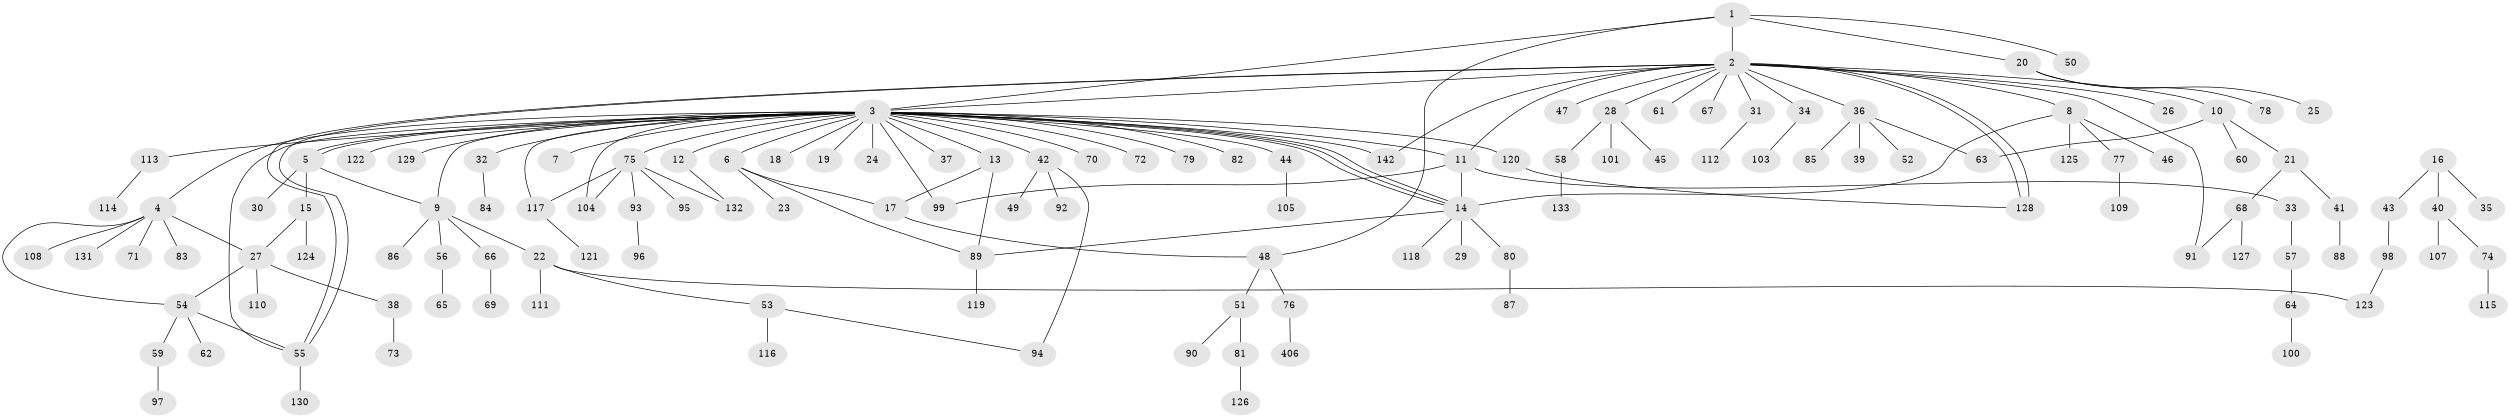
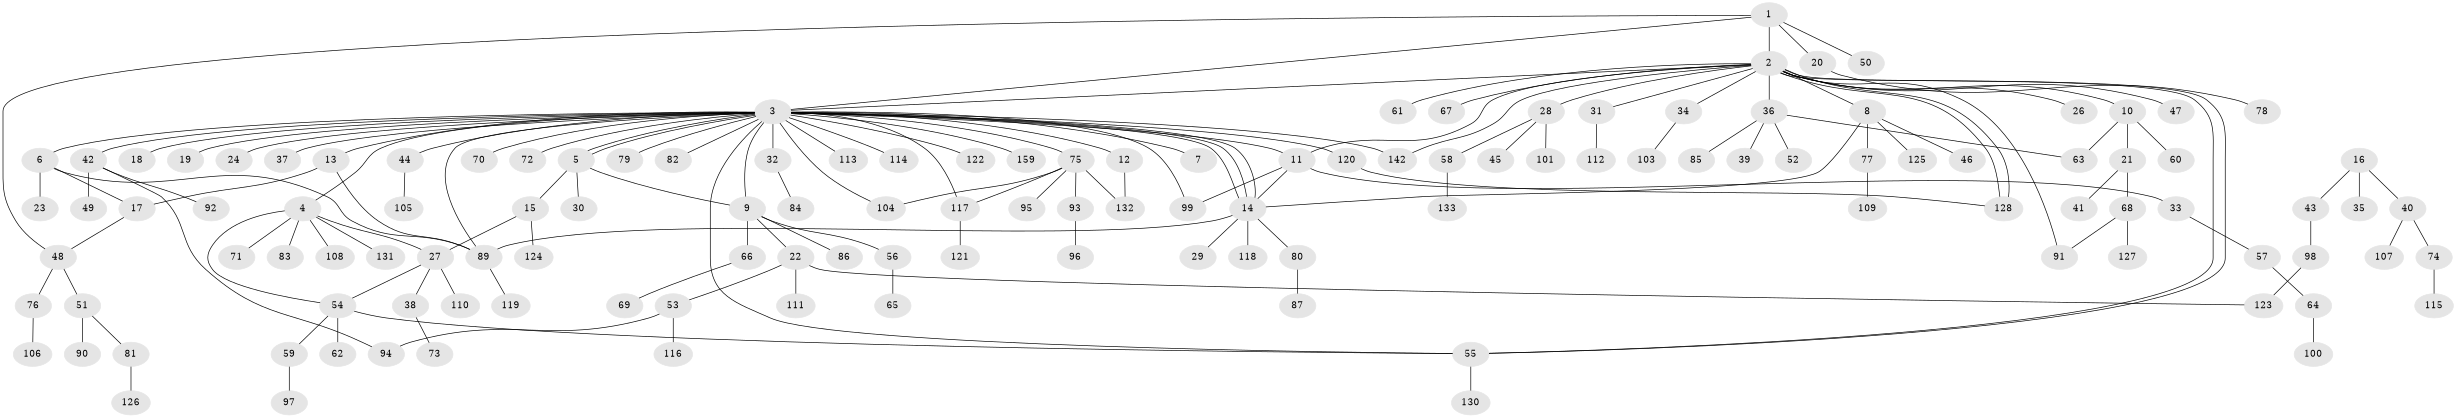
node "25": removed
edge "3" -- "89": added
node "129": label "129" -> "159"
edge "113" -- "114": now "3" -- "114"
node "88": removed
node "406": label "406" -> "106"
